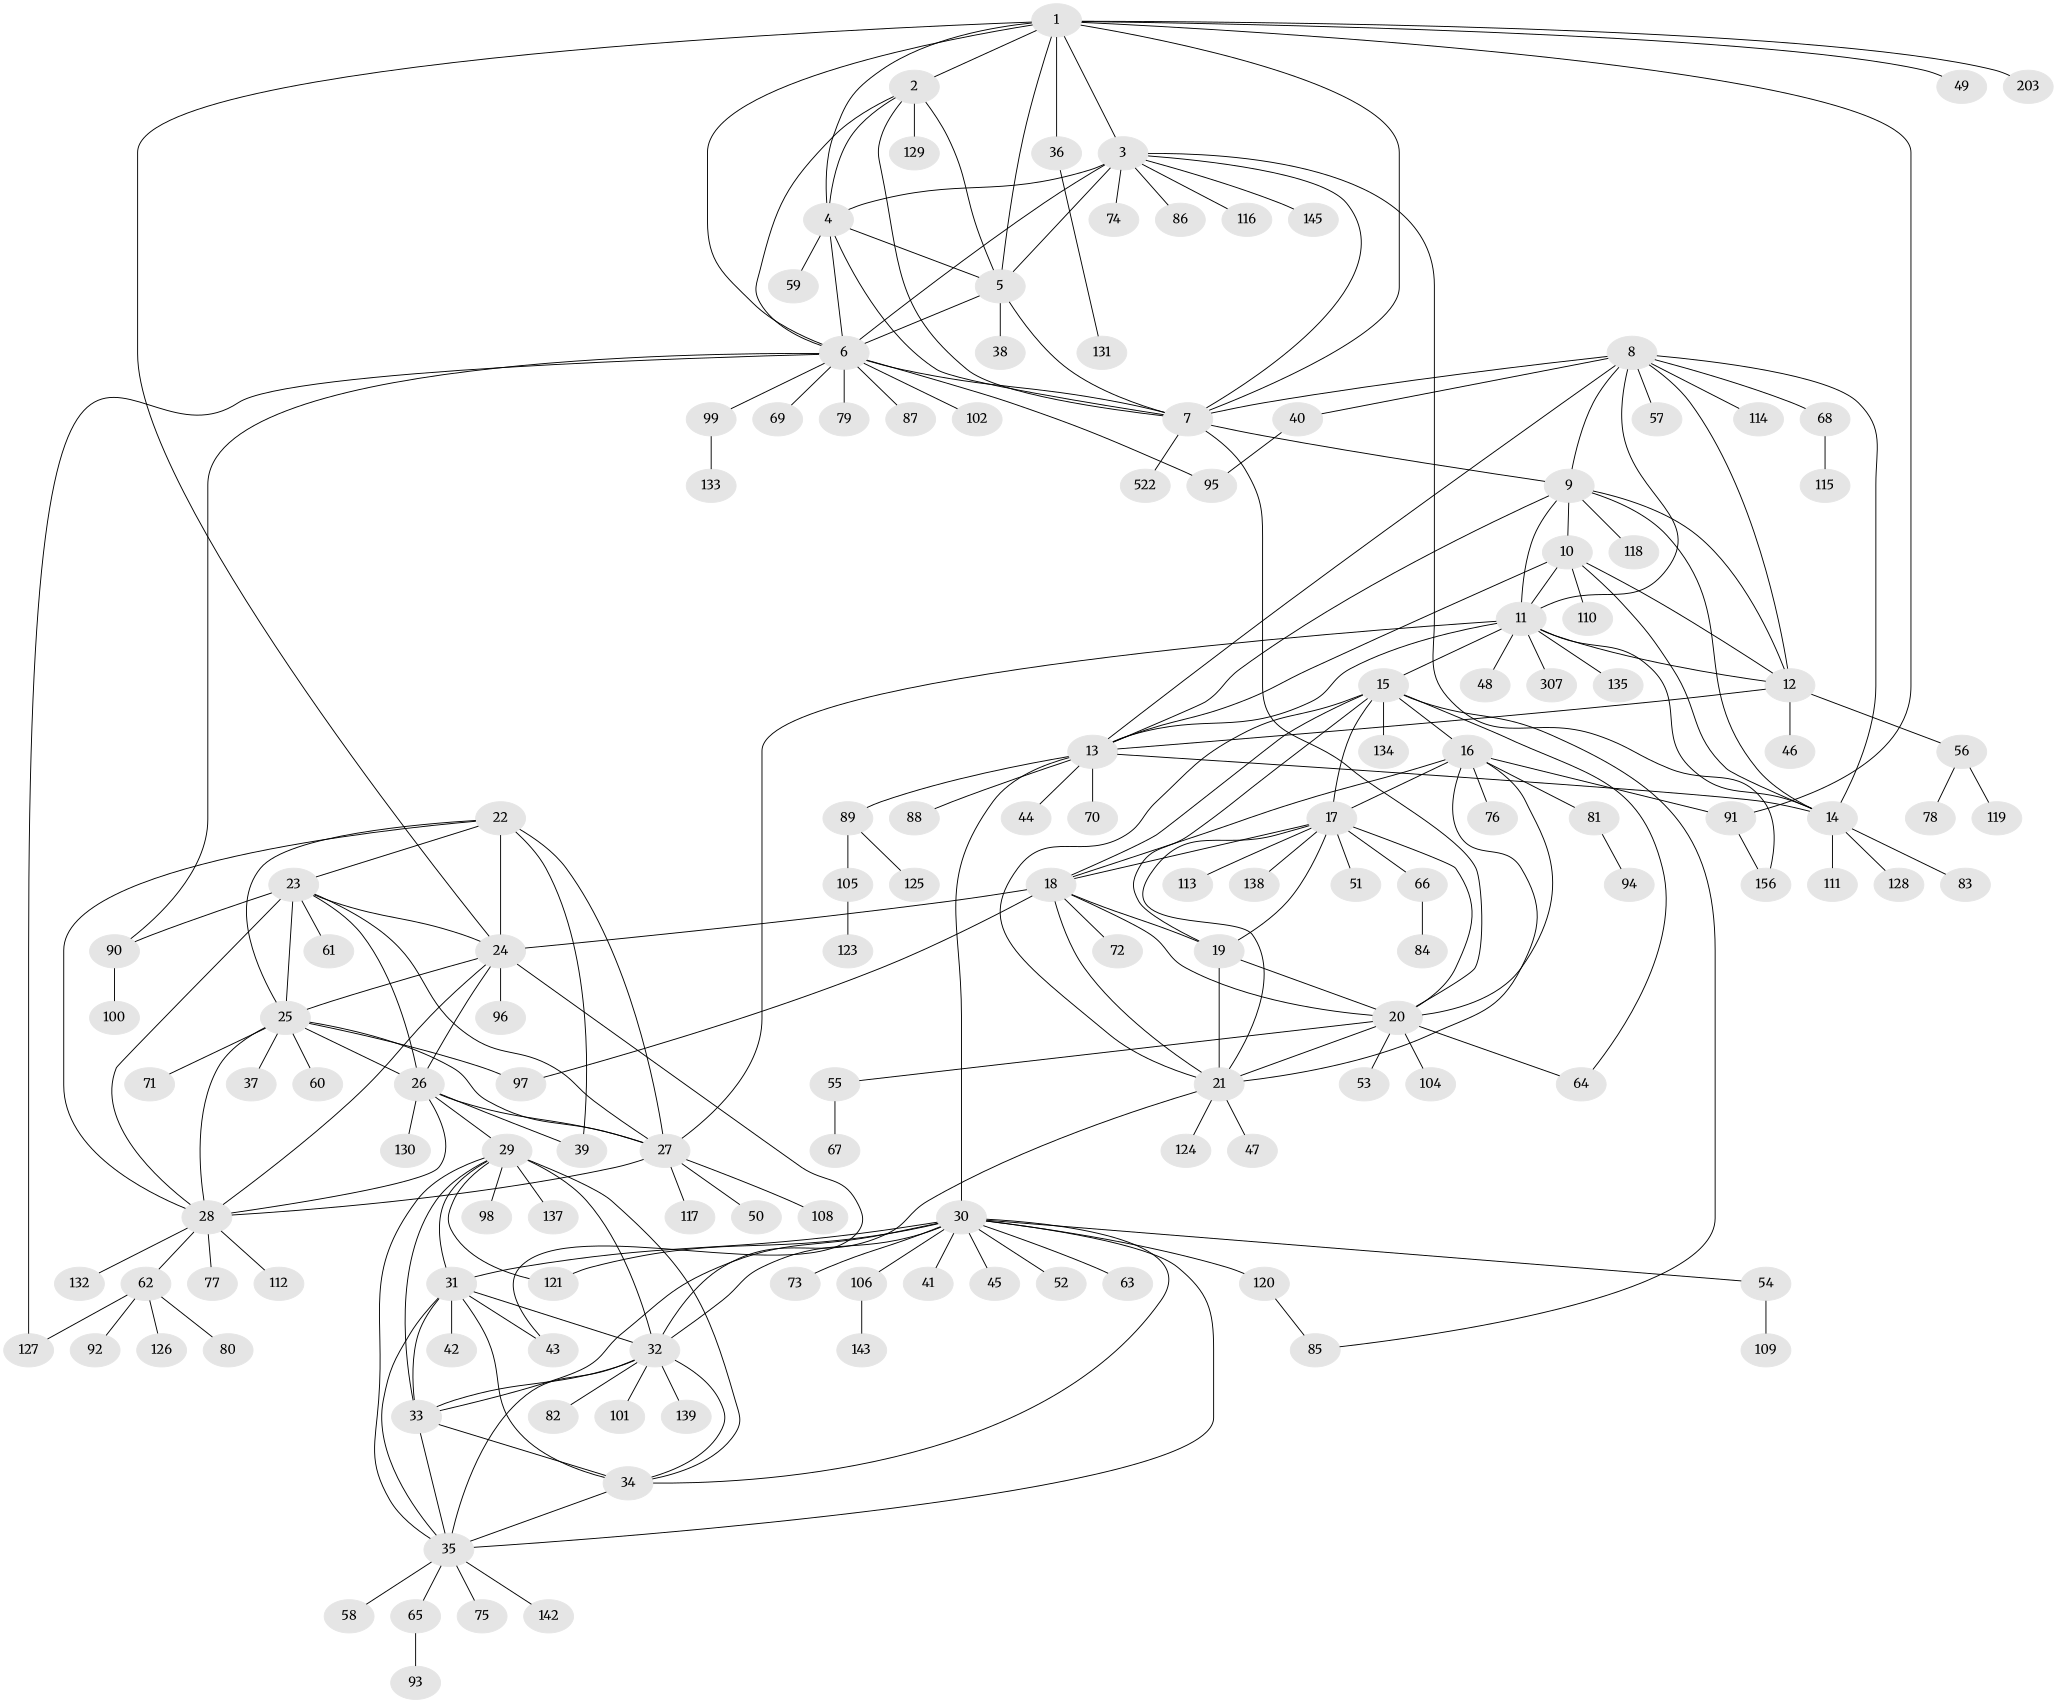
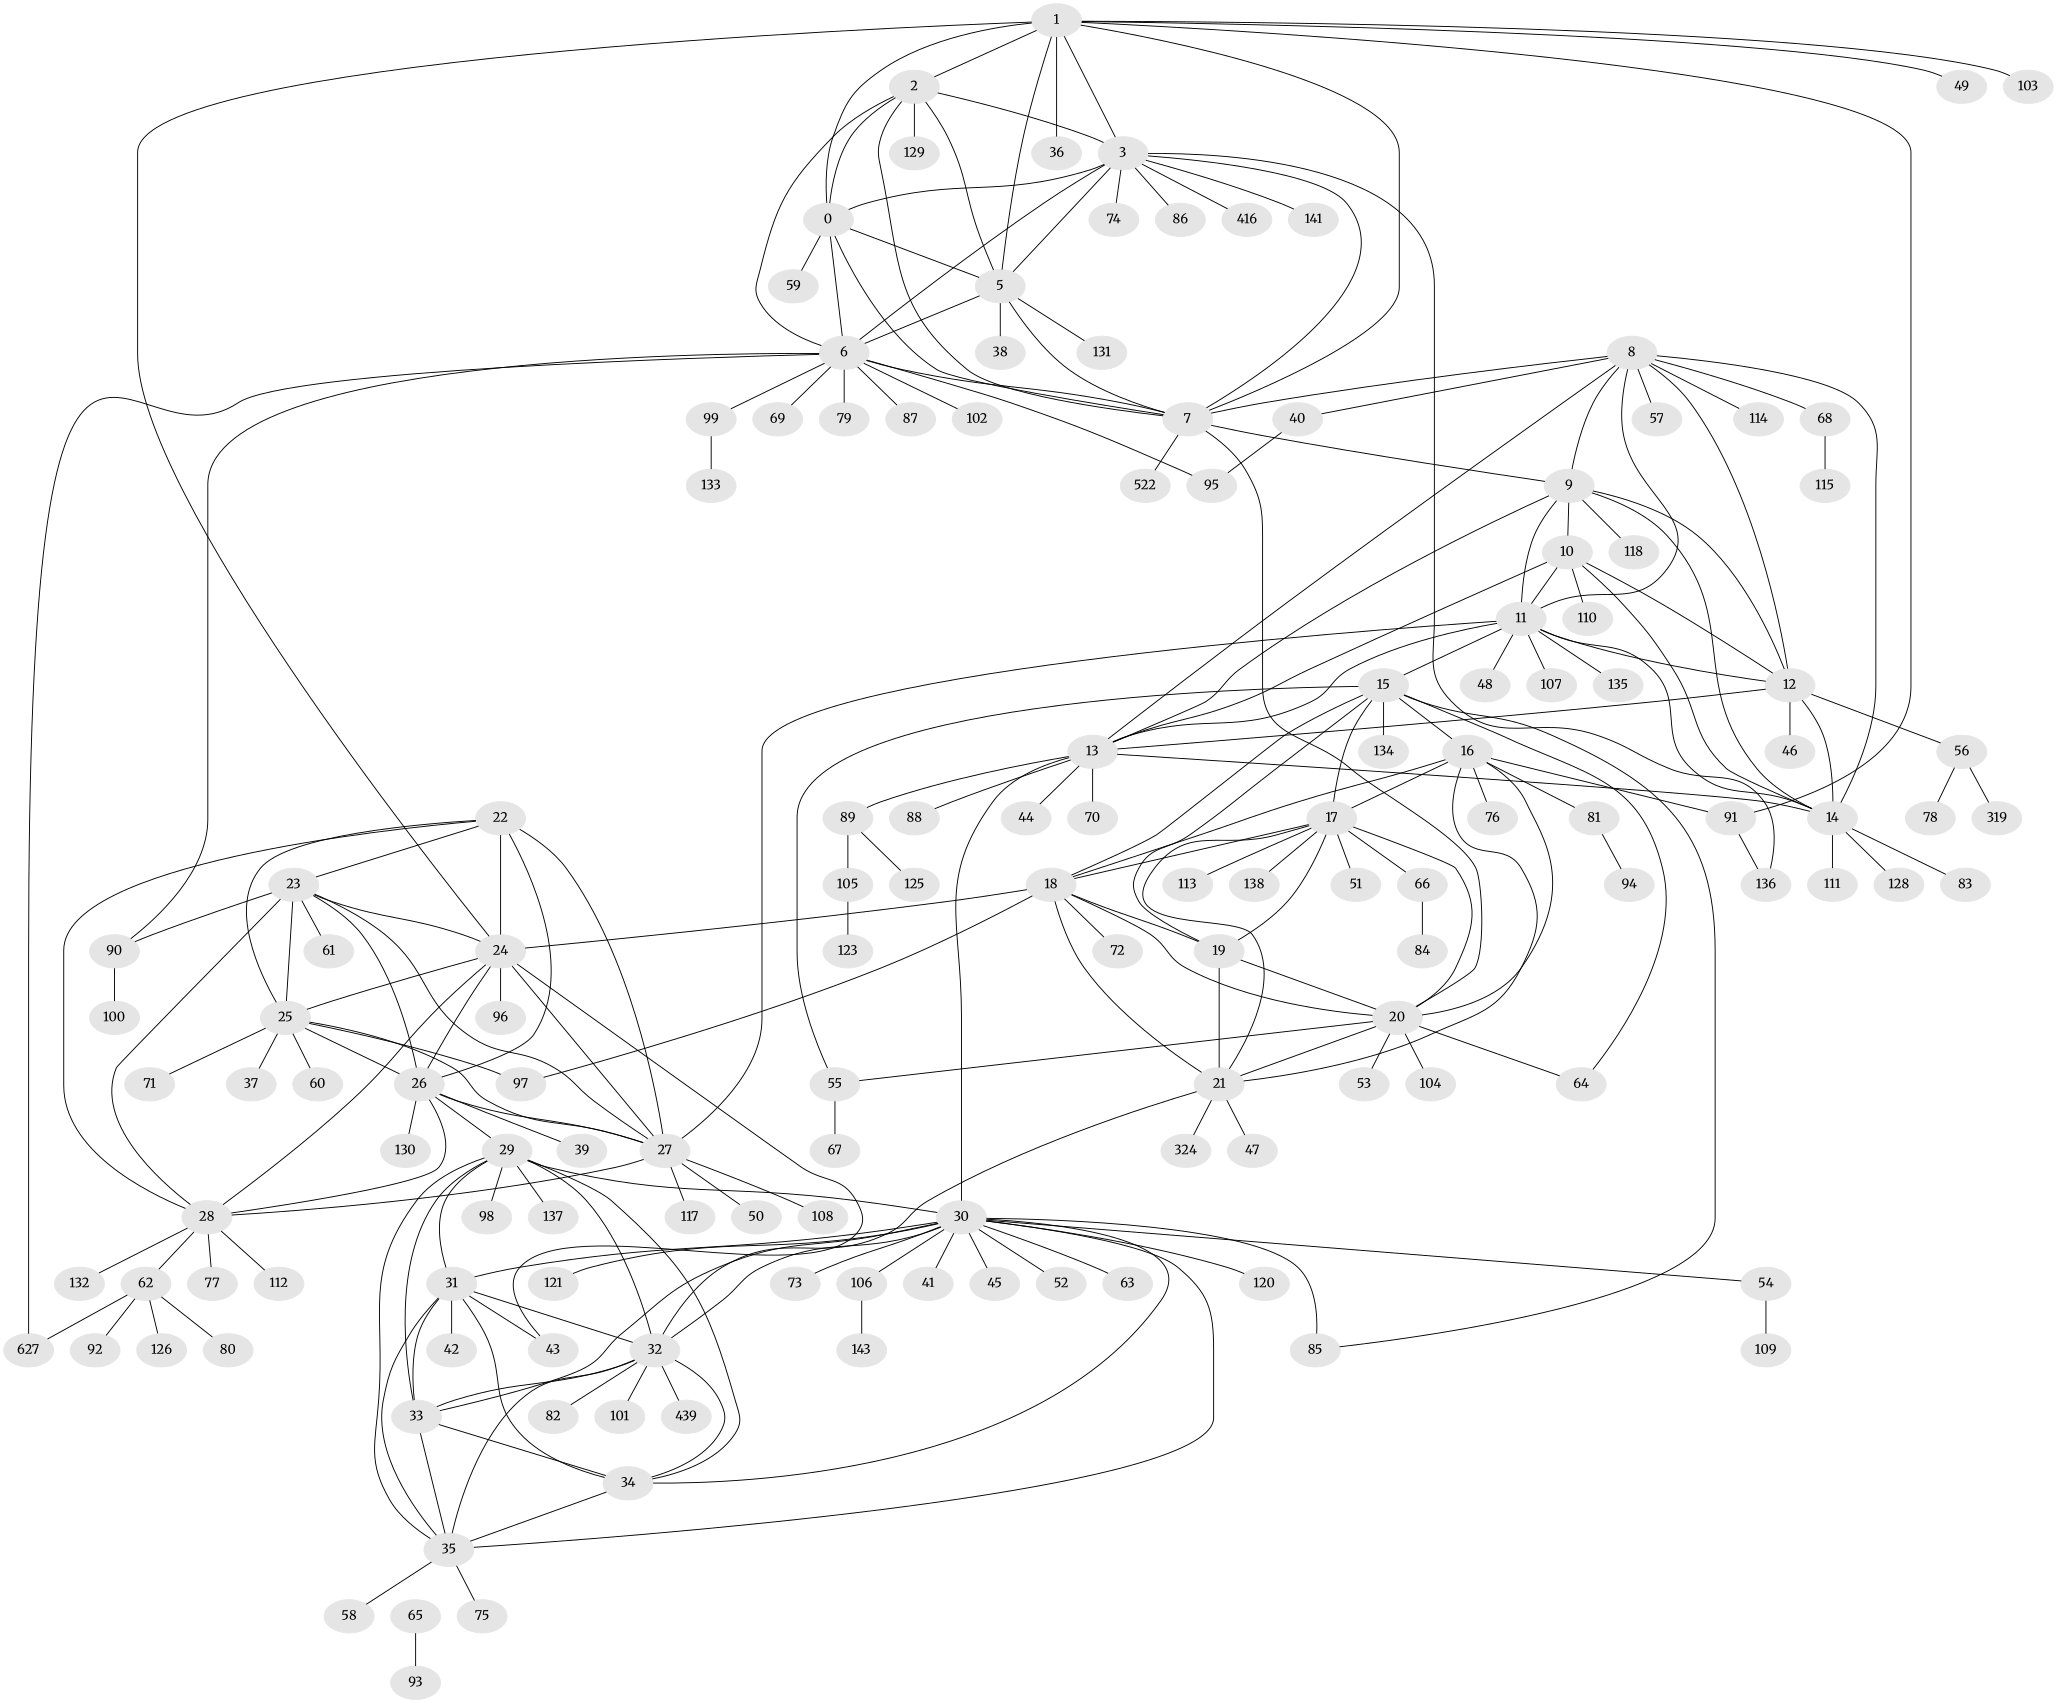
node "203": label "203" -> "103"
edge "1" -- "6": removed
edge "2" -- "3": added
node "4": label "4" -> "0"
node "116": label "116" -> "416"
node "145": label "145" -> "141"
edge "36" -- "131": now "5" -- "131"
node "307": label "307" -> "107"
edge "12" -- "14": added
node "119": label "119" -> "319"
edge "15" -- "21": now "15" -- "55"
node "156": label "156" -> "136"
edge "22" -- "39": now "22" -- "26"
edge "24" -- "27": added
edge "25" -- "28": removed
node "124": label "124" -> "324"
edge "29" -- "121": now "29" -- "30"
edge "120" -- "85": now "30" -- "85"
node "127": label "127" -> "627"
node "139": label "139" -> "439"
edge "35" -- "65": removed
node "142": removed
